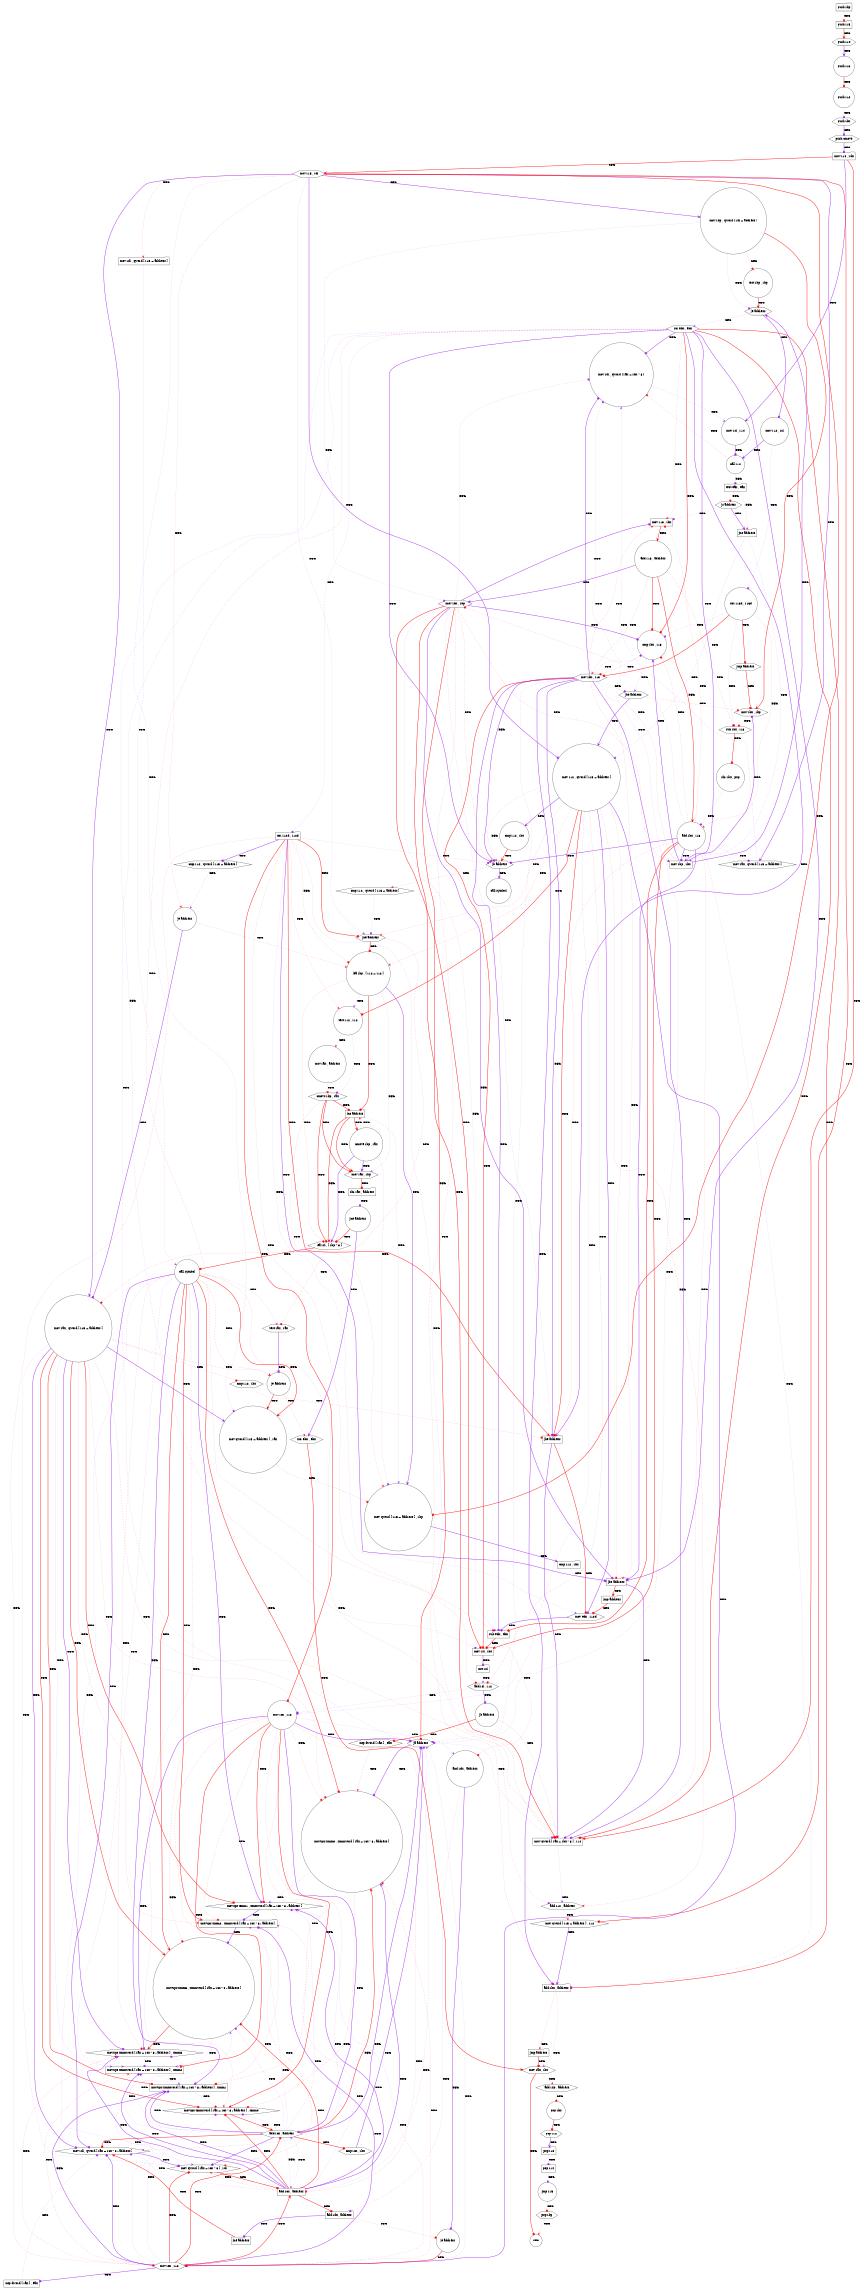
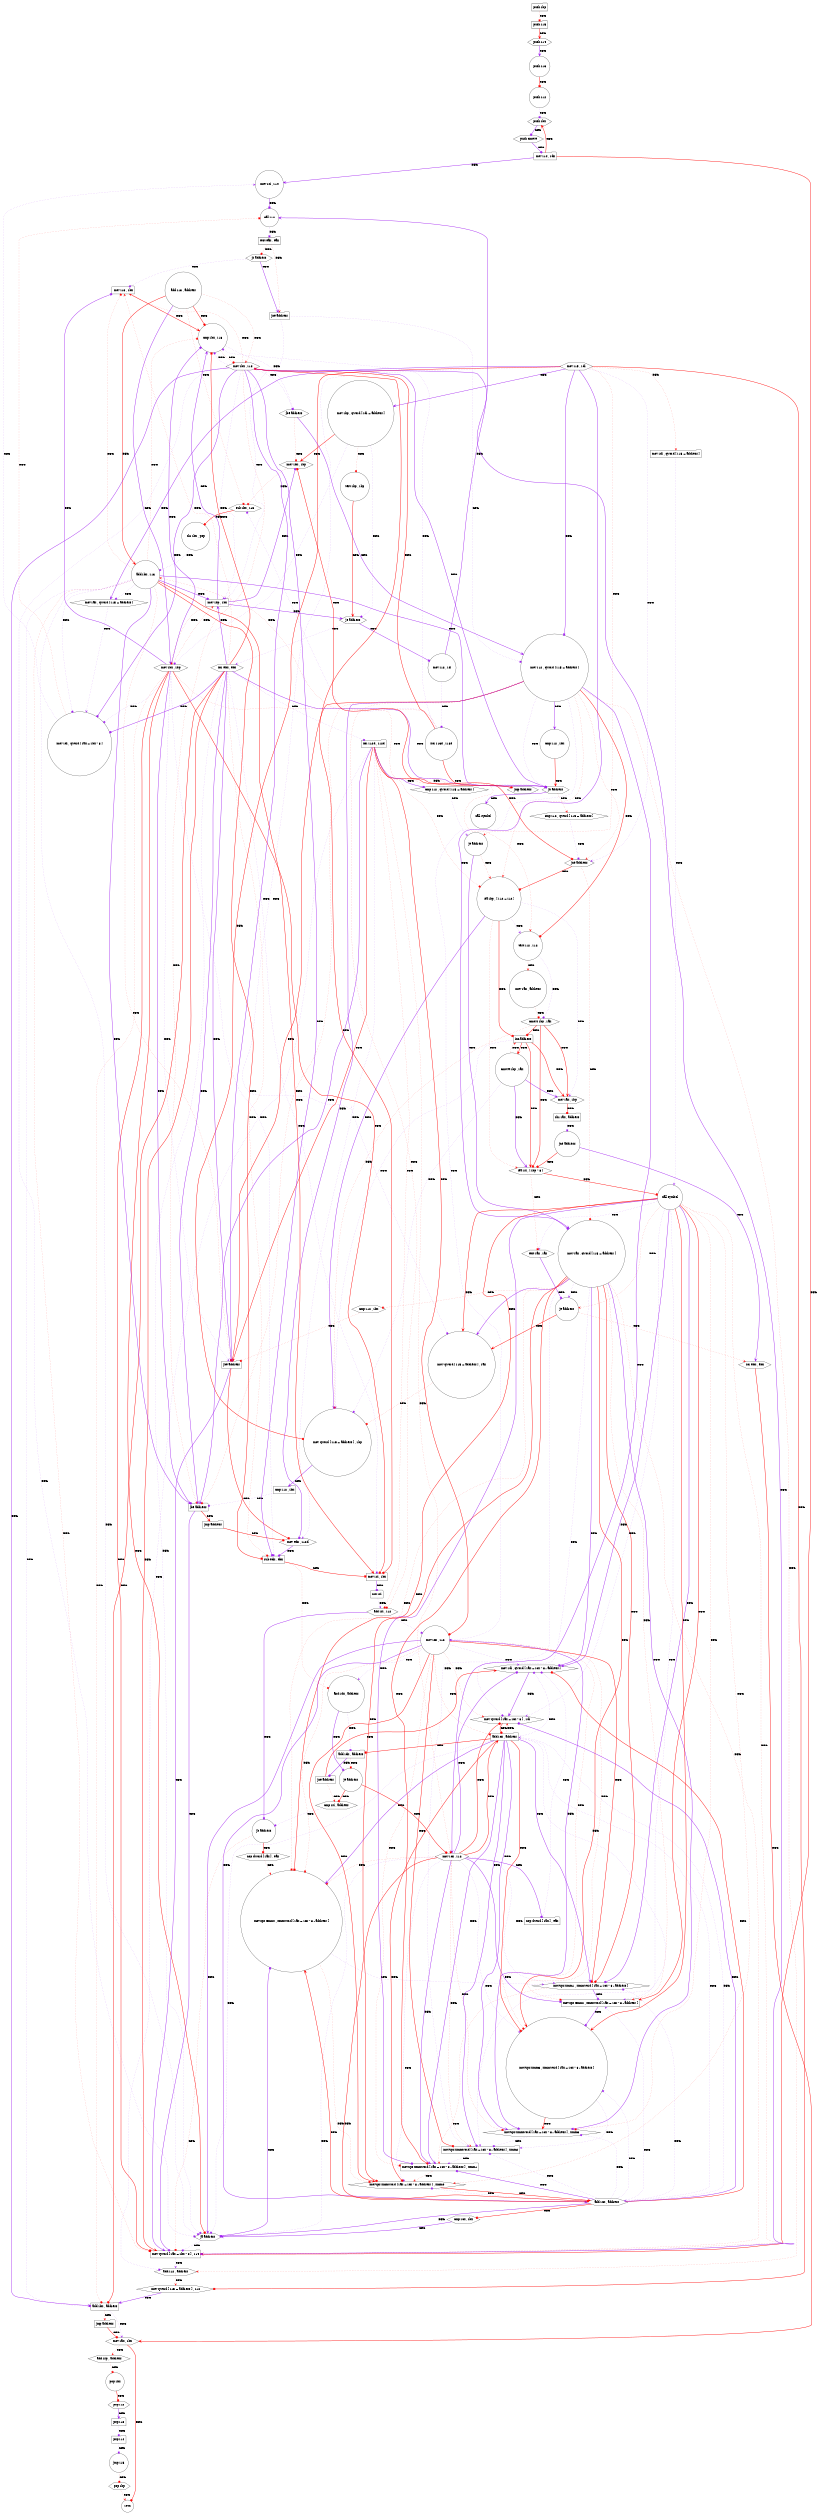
edge "mov r14 , rdx" -> "mov r15 , rdi": now "mov r14 , rdx" -> "push rbx"
edge "call r12" -> "mov rdi , qword [ rax + rbx * 8 ]": reversed
edge "mov r13 , rbx" -> "add r13 , address": now "mov r13 , rbx" -> "cmp rbx , r13"
edge "lea rbp , [ r12 + r12 ]" -> "lea rsi , [ rbp * 8 ]": arrowhead box -> vee
node "cmp rsi , address": added
edge "movups xmmword [ rax + rcx * 8 - address ] , xmm1" -> "movups xmmword [ rax + rcx * 8 - address ] , xmm0": arrowhead box -> vee
